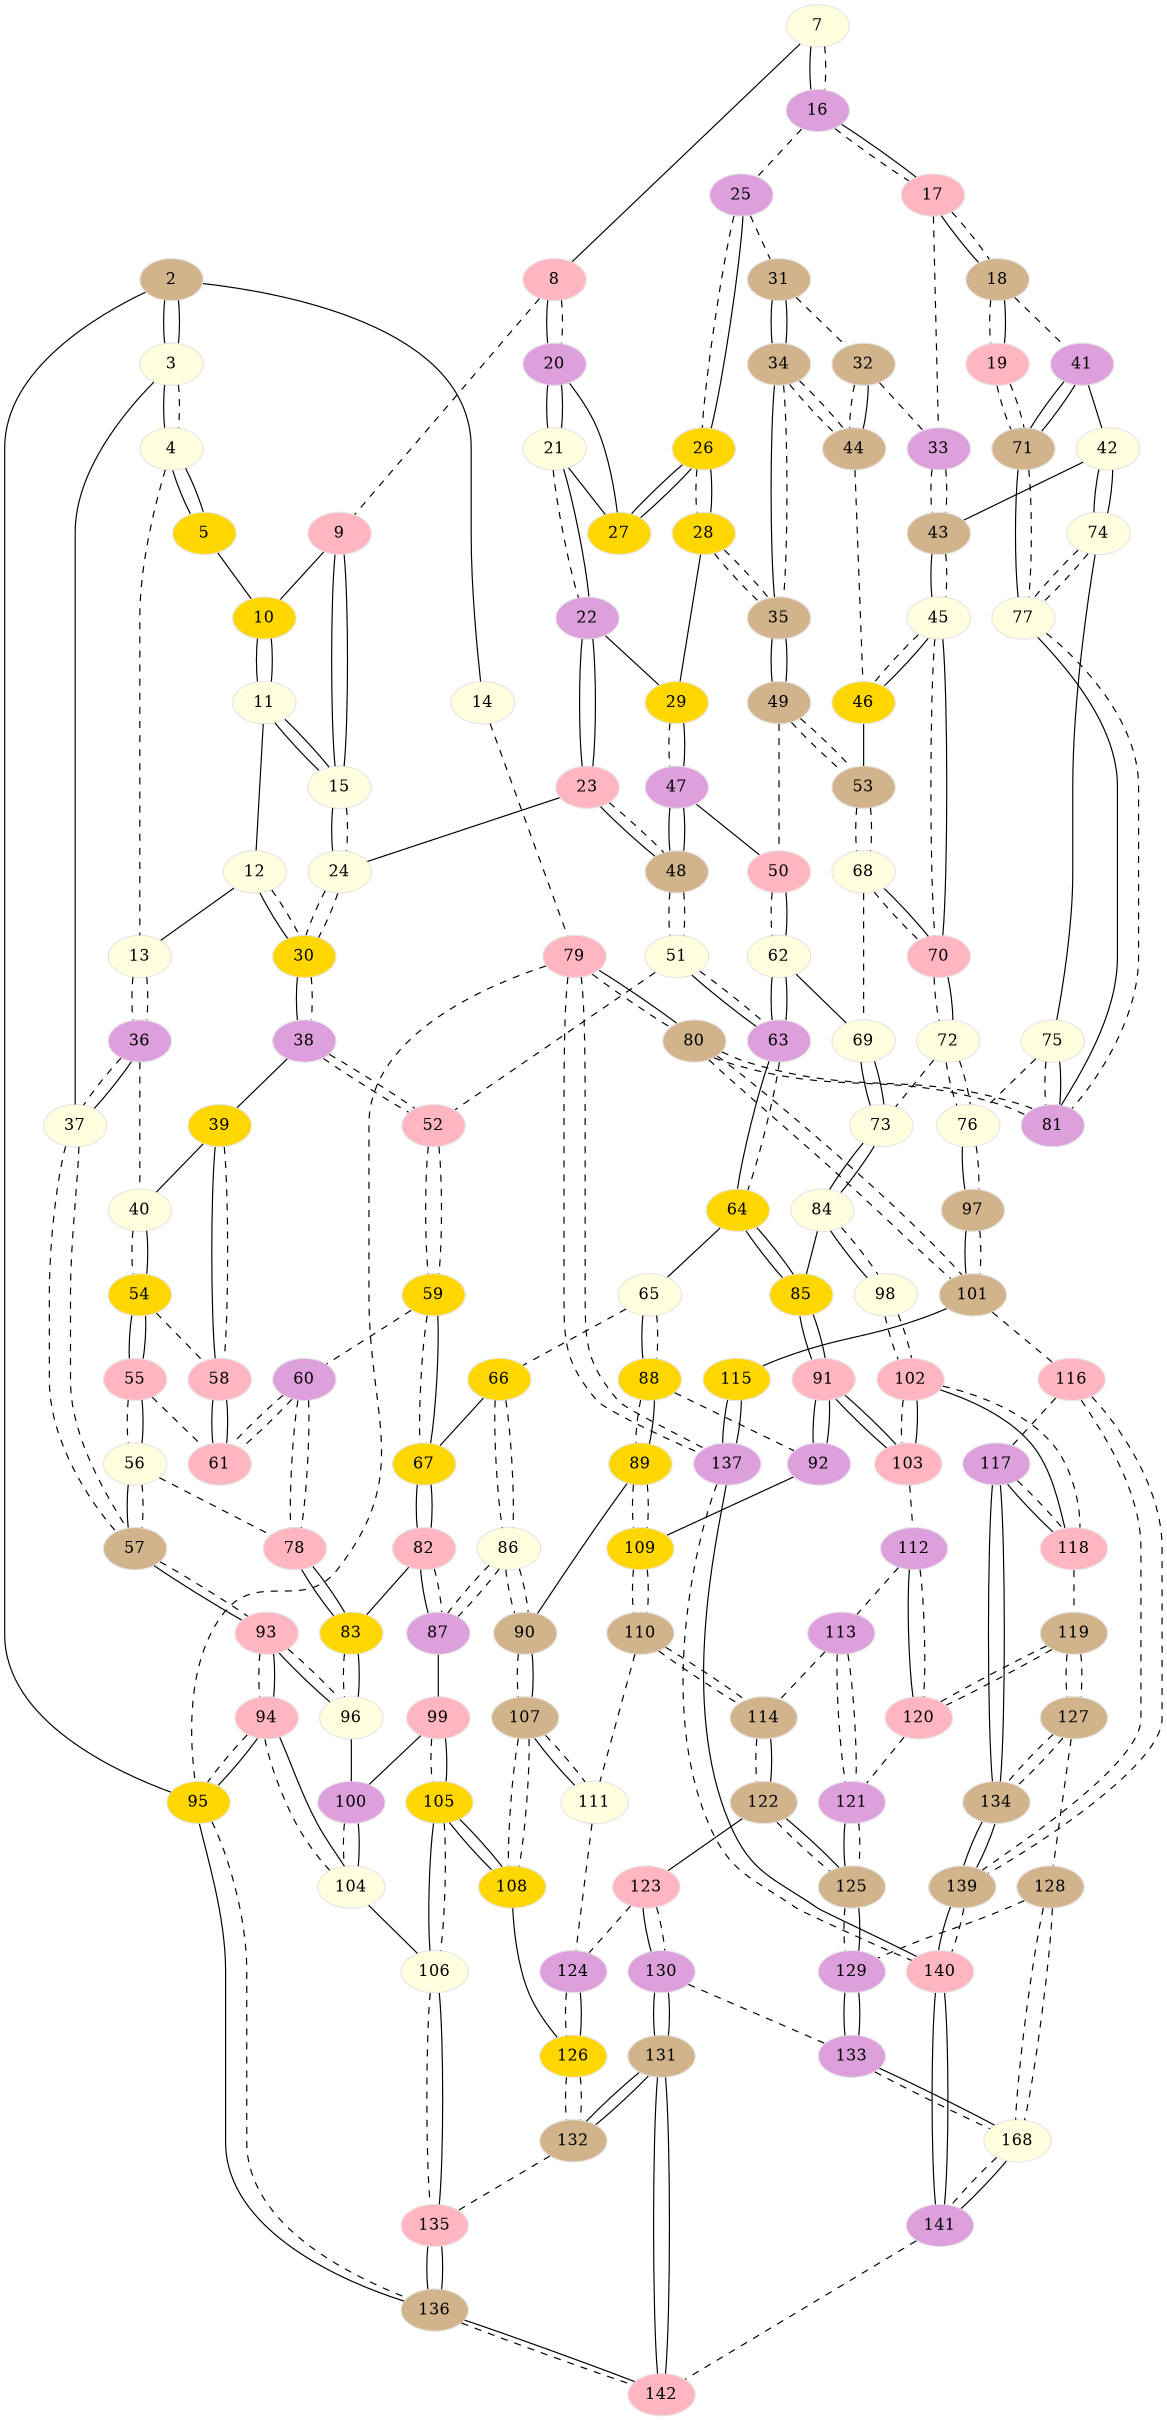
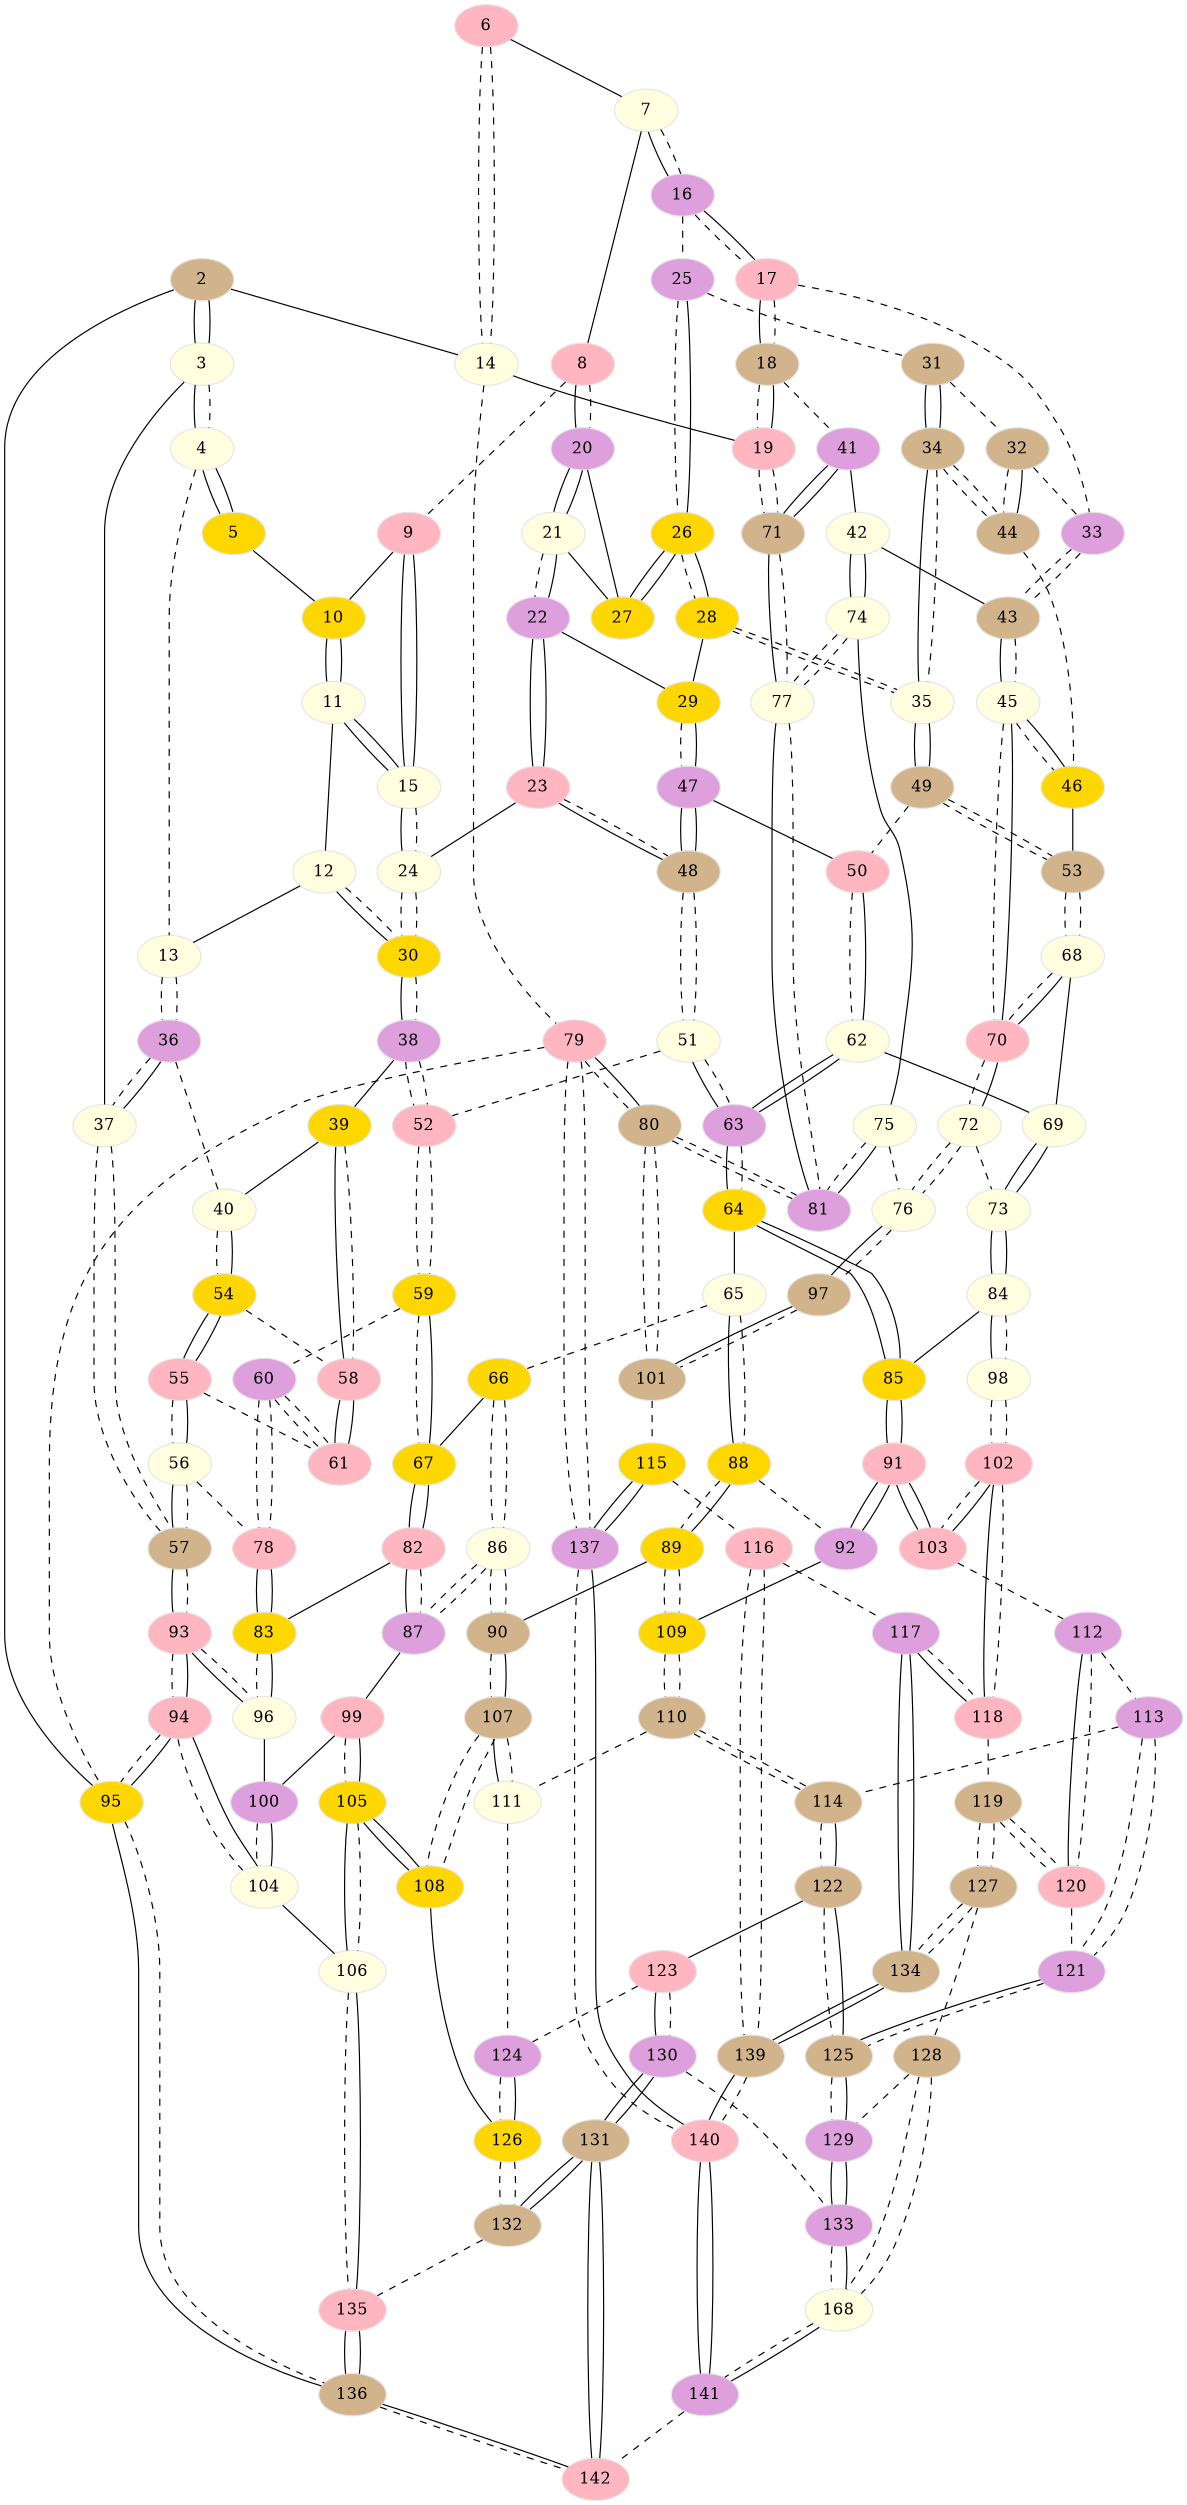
node "6": added
edge "14" -- "19": added
node "35": fillcolor tan -> lightyellow
edge "68" -- "69": style dashed -> solid
edge "101" -- "115": style solid -> dashed
edge "101" -- "116": now "115" -- "116"
